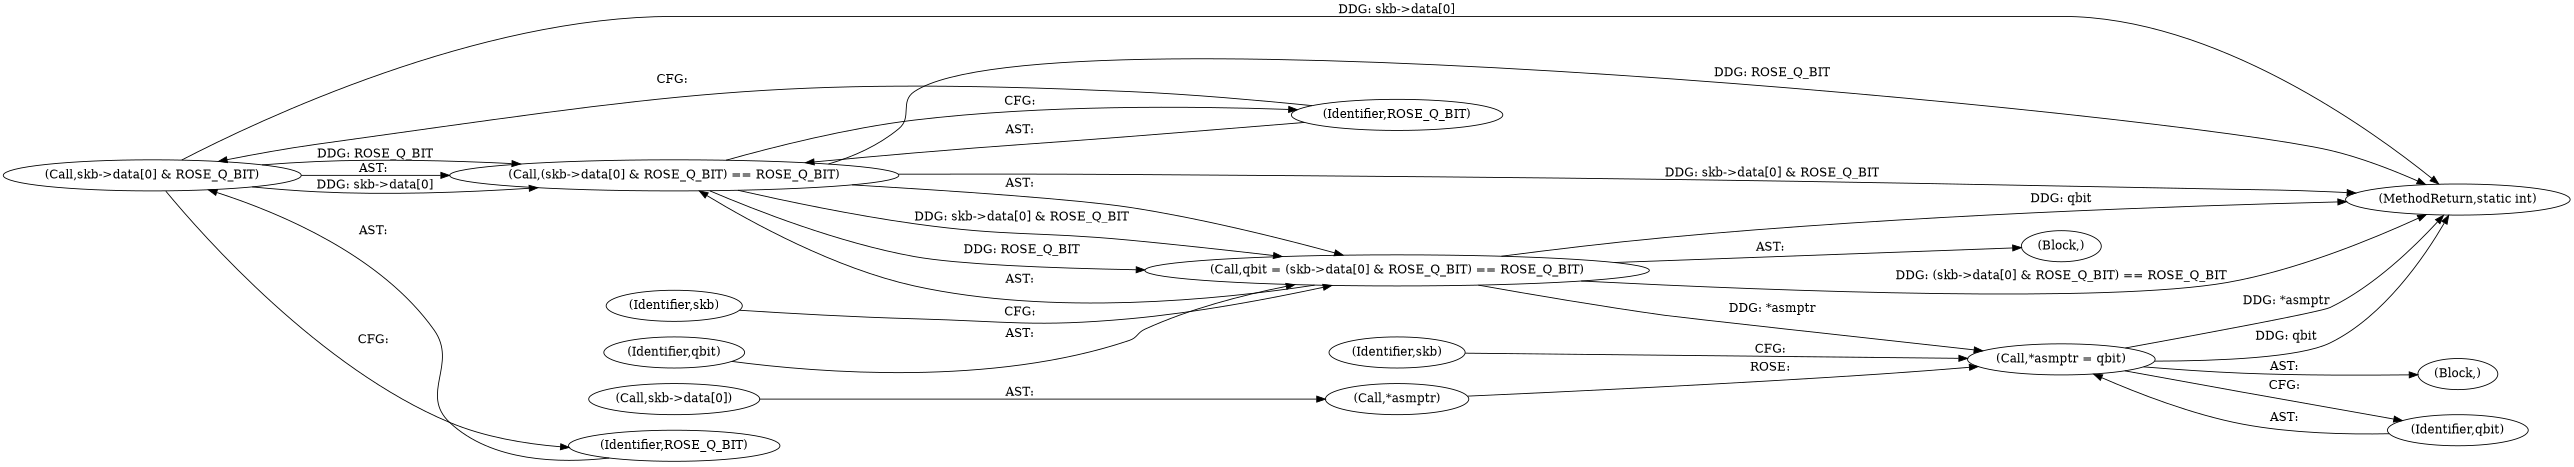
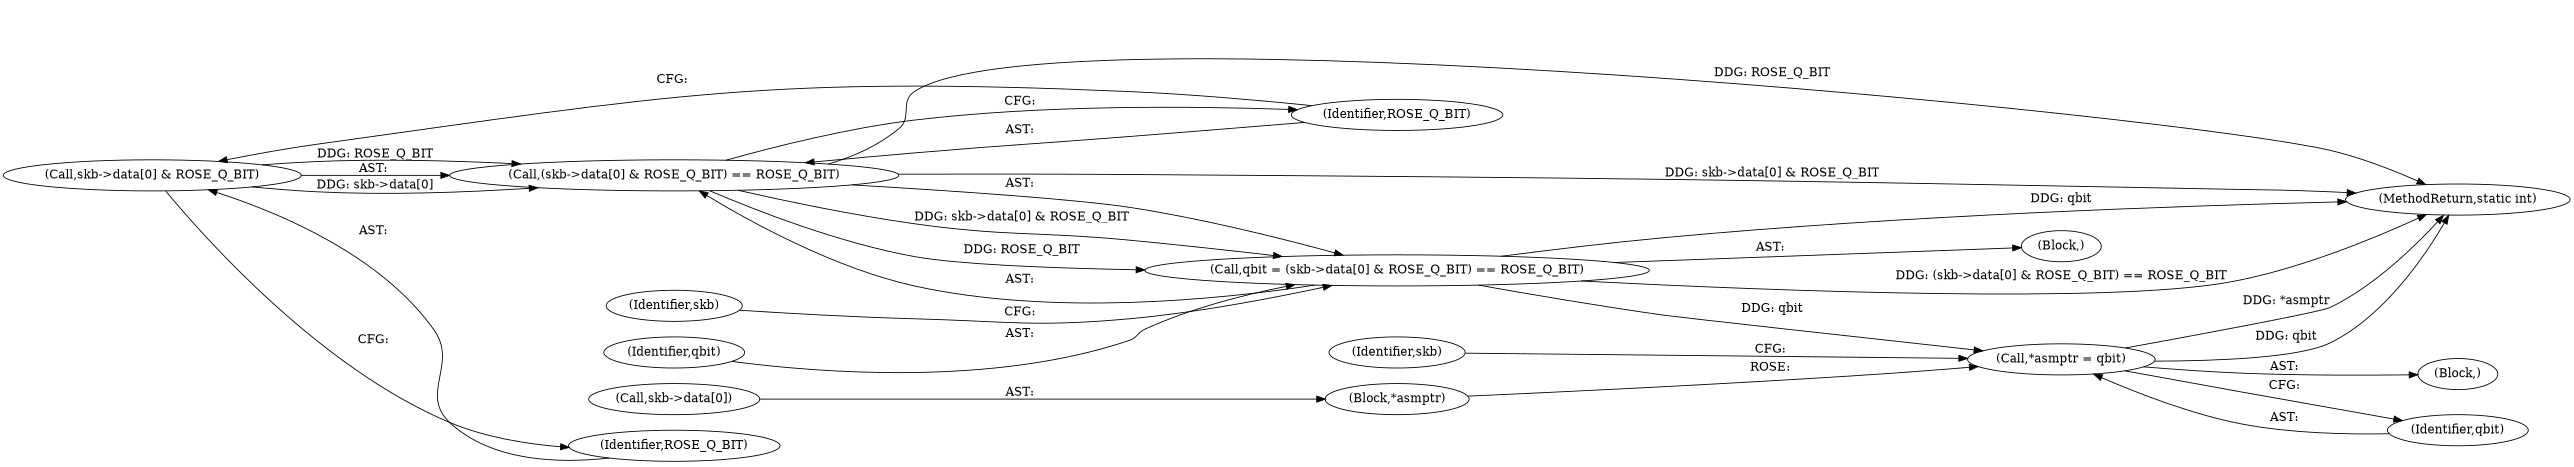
edge "(Call,skb->data[0] & ROSE_Q_BIT)" -> "(MethodReturn,static int)": removed, label "DDG: skb->data[0]"
edge "(Call,qbit = (skb->data[0] & ROSE_Q_BIT) == ROSE_Q_BIT)" -> "(Call,*asmptr = qbit)": label "DDG: *asmptr" -> "DDG: qbit"
node "(Call,*asmptr)": label "(Call,*asmptr)" -> "(Block,*asmptr)"
